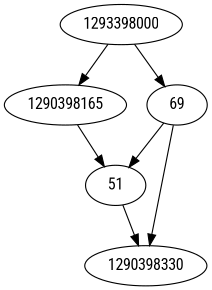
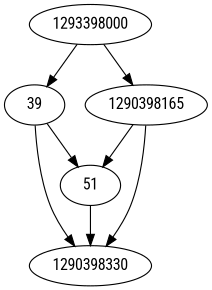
node "69": label "69" -> "39"
edge "1290398165" -> "1290398330": added
